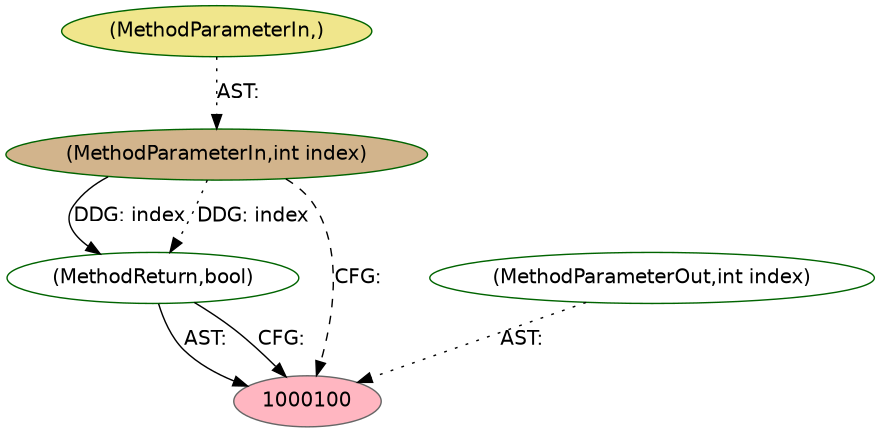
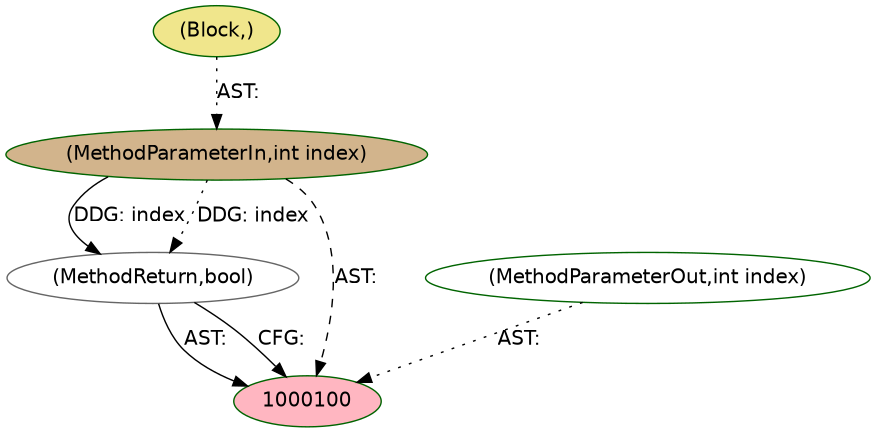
node "(MethodParameterIn,)": label "(MethodParameterIn,)" -> "(Block,)"
node "(MethodReturn,bool)": color darkgreen -> gray40
edge "(MethodParameterIn,int index)" -> "1000100": label "CFG: " -> "AST: "
node "1000100": color gray40 -> darkgreen
